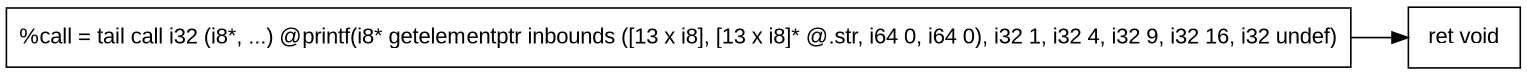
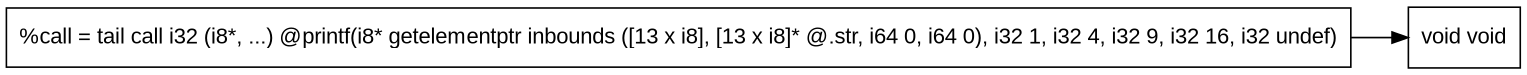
node "ret void": label "ret void" -> "void void"
